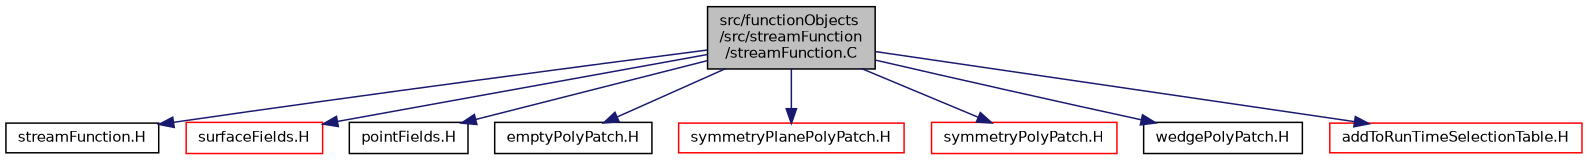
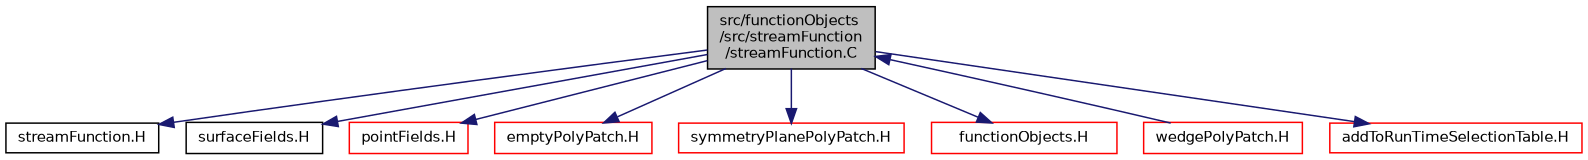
edge "src/functionObjects /src/streamFunction /streamFunction.C" -> "wedgePolyPatch.H": reversed
node "surfaceFields.H": color red -> black
node "pointFields.H": color black -> red
node "emptyPolyPatch.H": color black -> red
node "symmetryPolyPatch.H": label "symmetryPolyPatch.H" -> "functionObjects.H"
node "wedgePolyPatch.H": color black -> red
